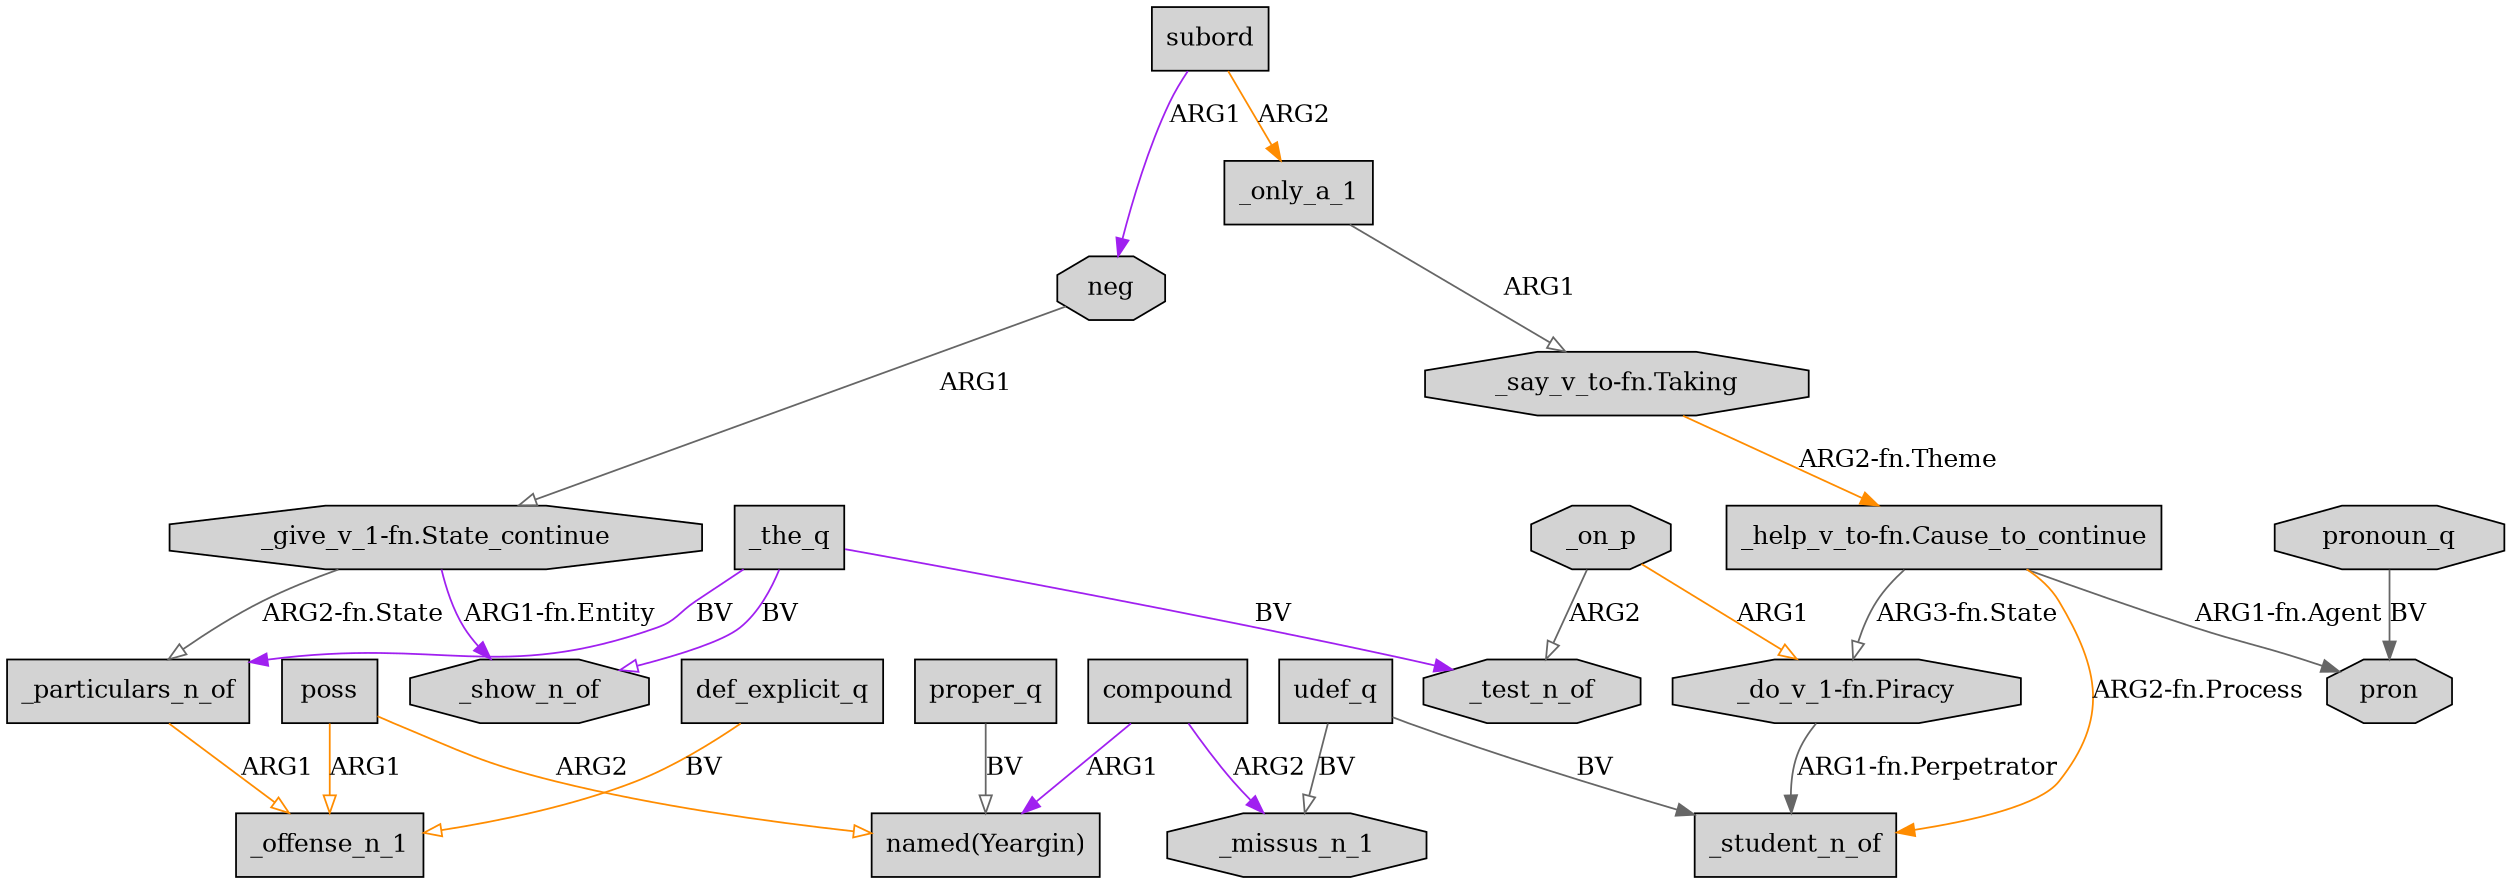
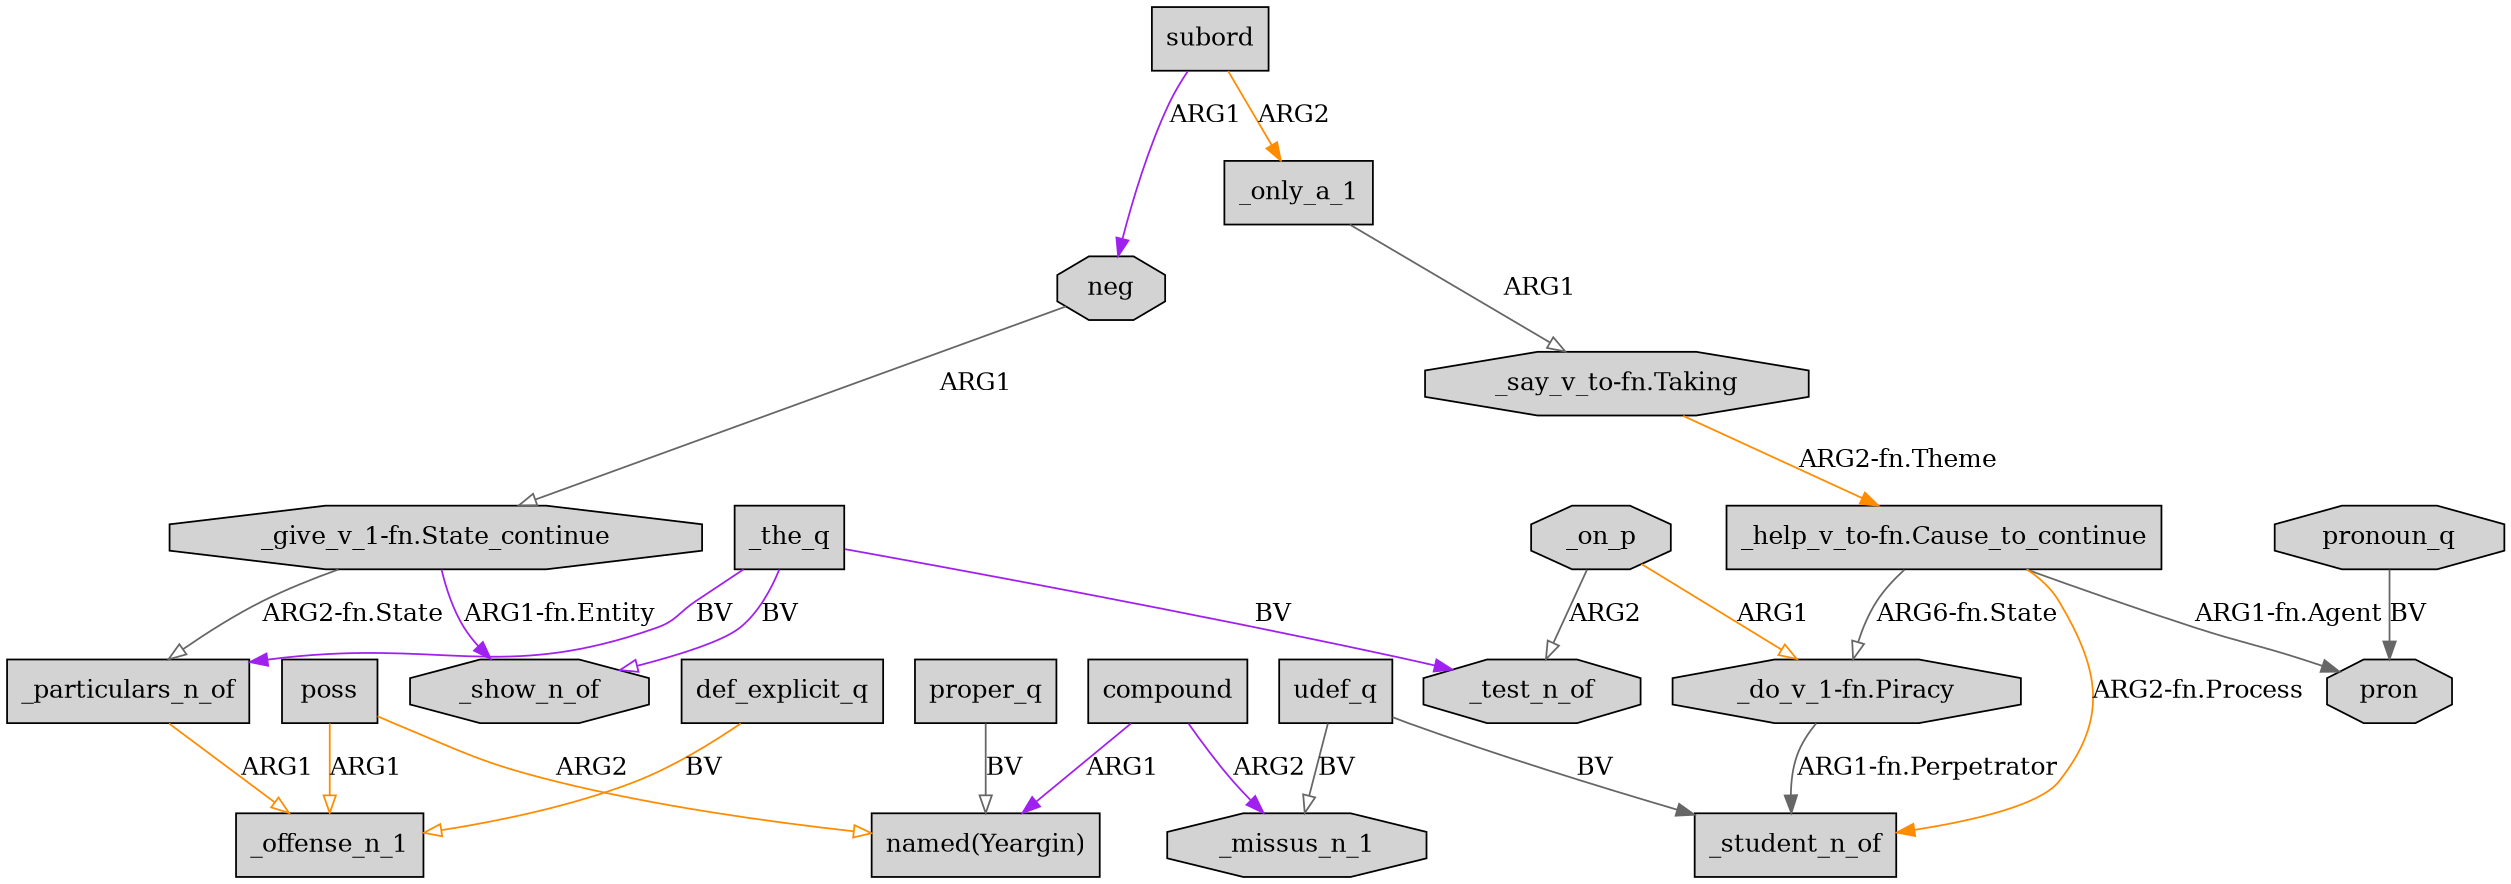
edge "_help_v_to-fn.Cause_to_continue" -> "_do_v_1-fn.Piracy": label "ARG3-fn.State" -> "ARG6-fn.State"
